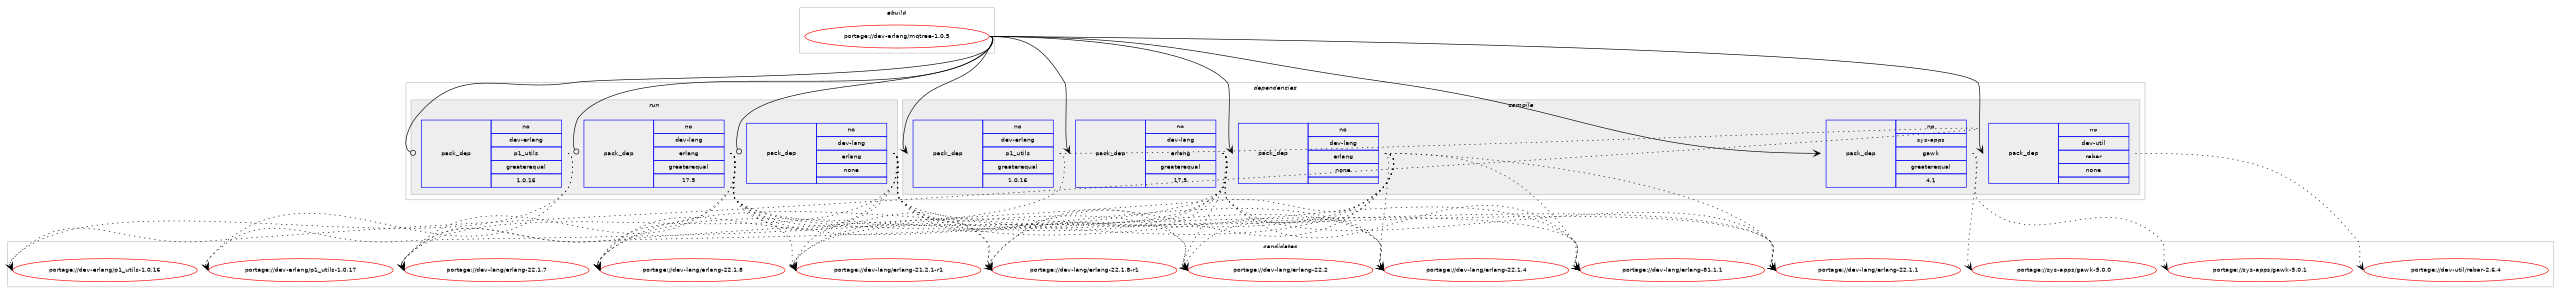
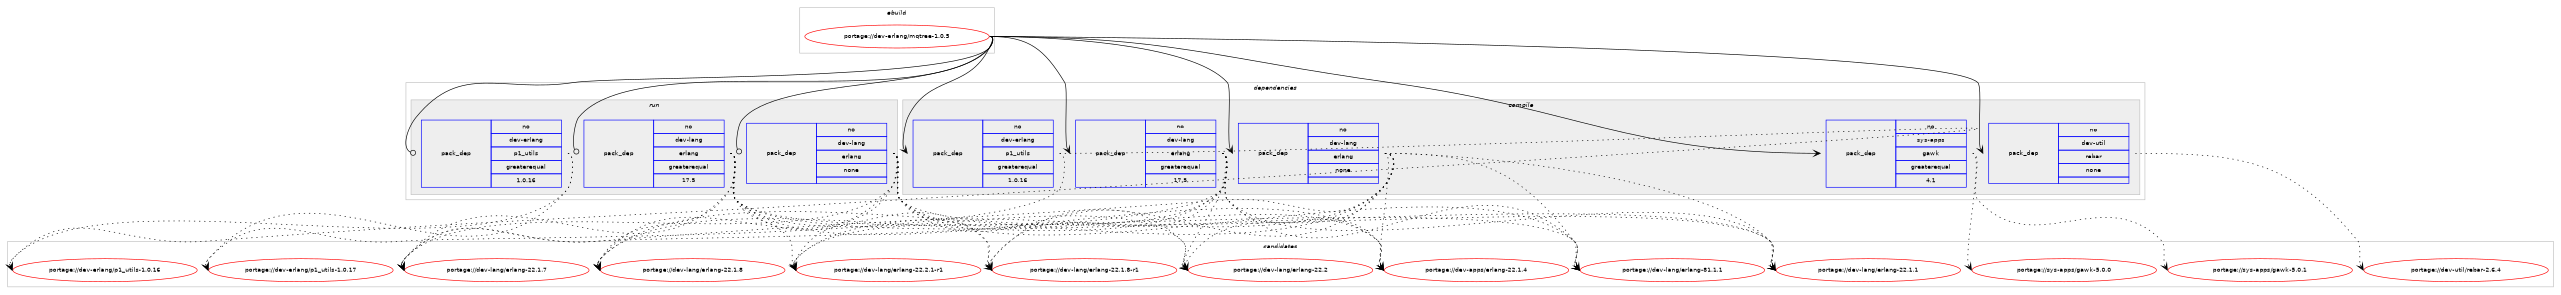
node "portage://dev-lang/erlang-21.2.1-r1": label "portage://dev-lang/erlang-21.2.1-r1" -> "portage://dev-lang/erlang-22.2.1-r1"
node "portage://dev-lang/erlang-22.1.4": label "portage://dev-lang/erlang-22.1.4" -> "portage://dev-apps/erlang-22.1.4"
